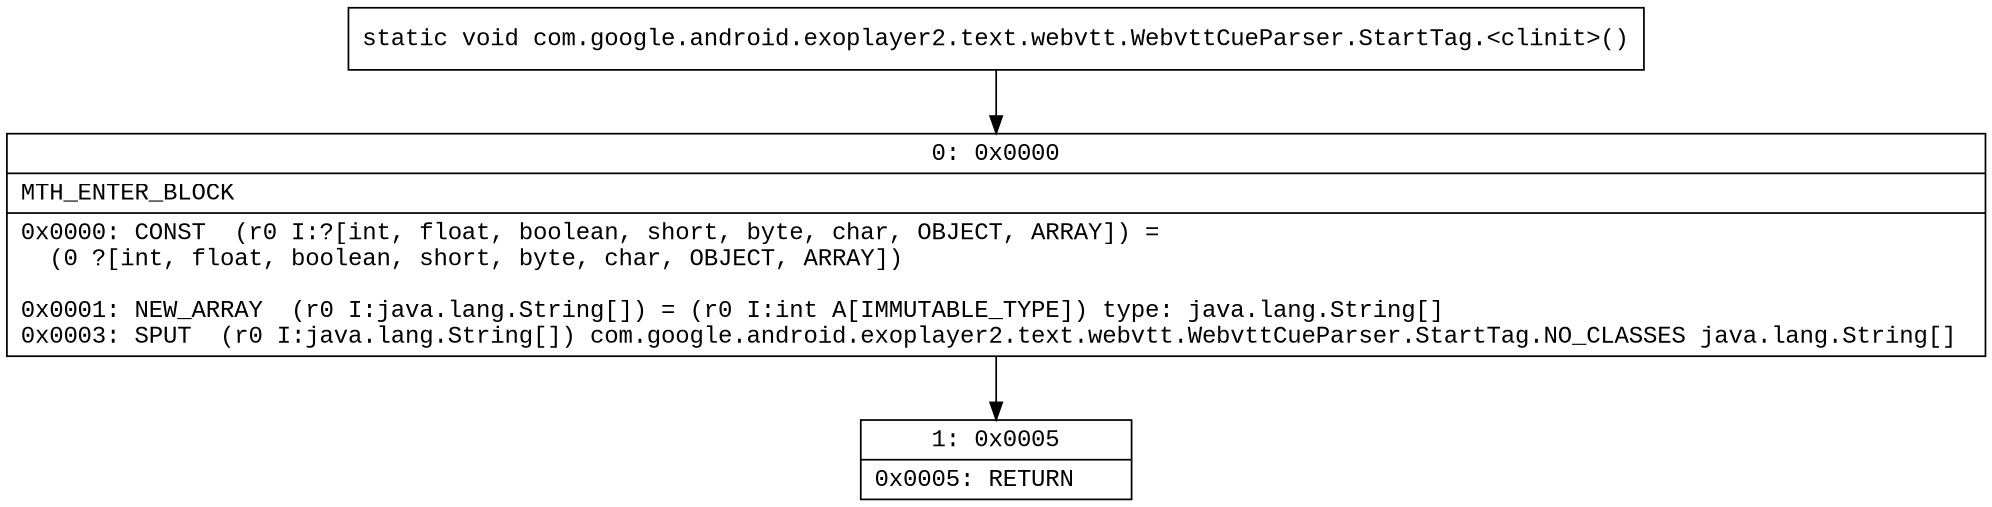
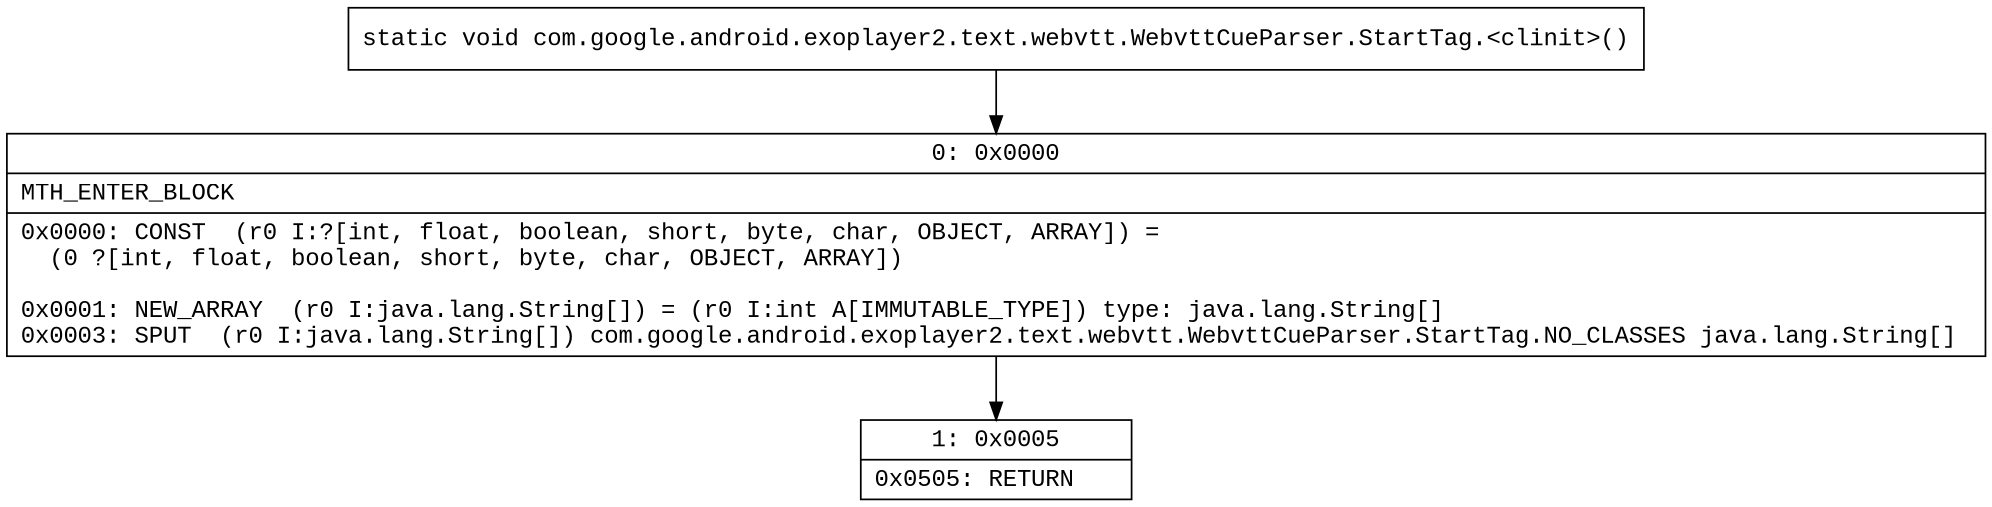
node "1: 0x0005": text "0x0005: RETURN" -> "0x0505: RETURN"
